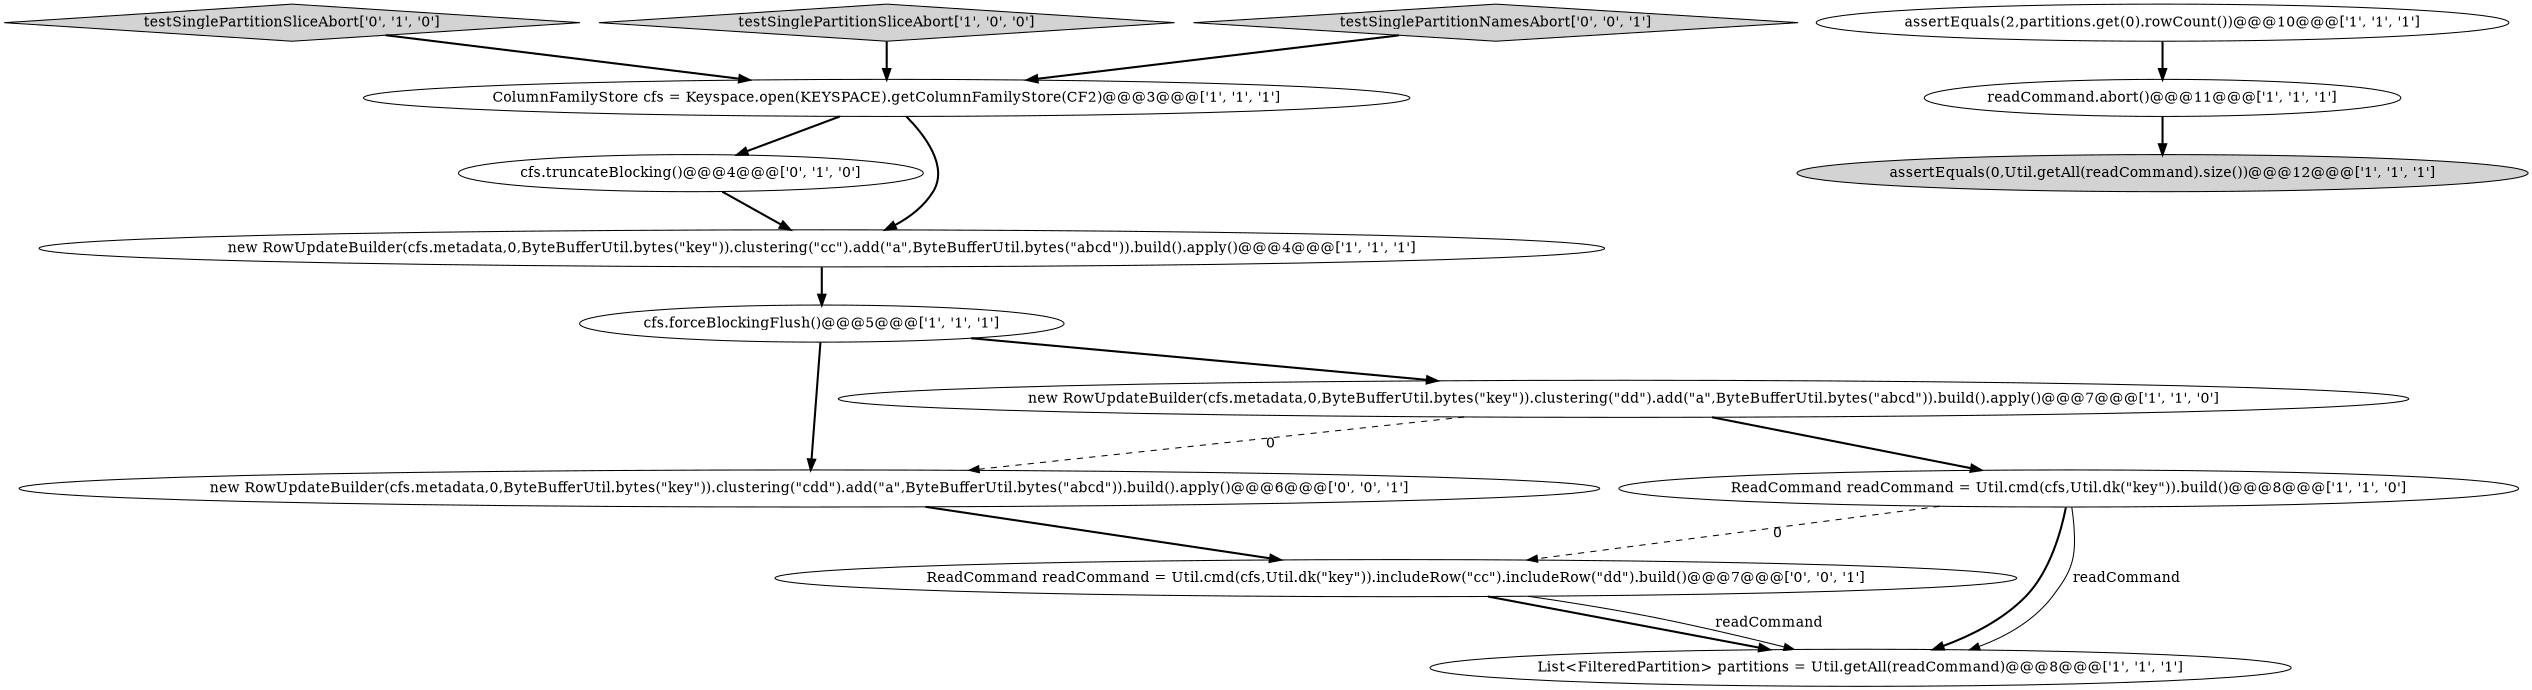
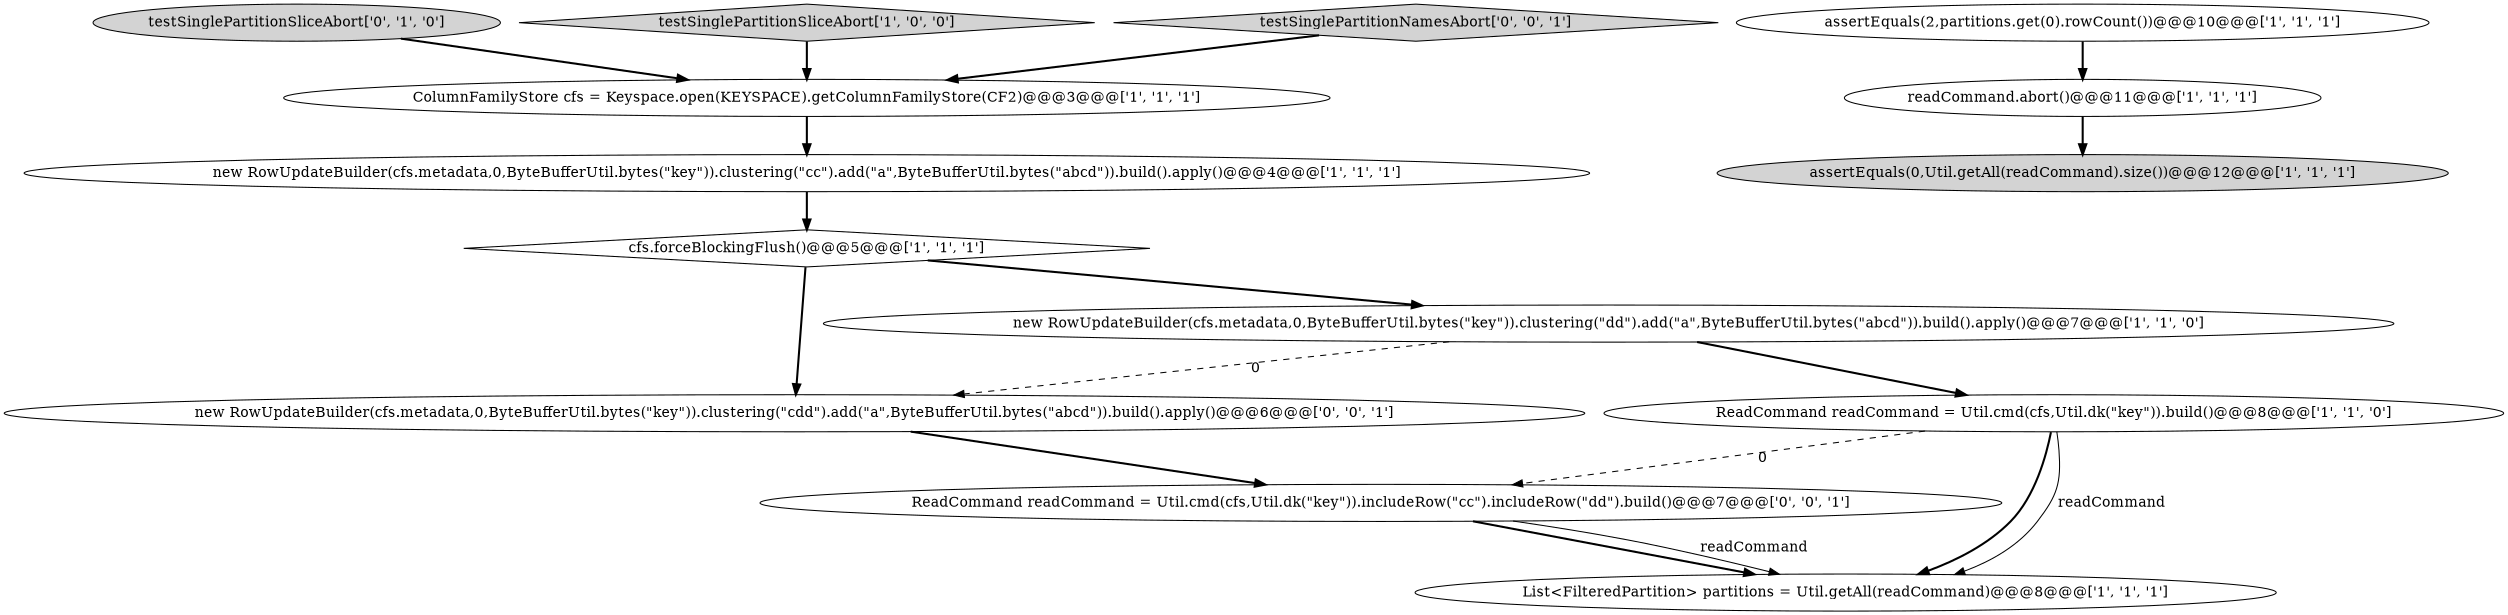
node "testSinglePartitionSliceAbort['0', '1', '0']": shape diamond -> ellipse
node "cfs.truncateBlocking()@@@4@@@['0', '1', '0']": removed
node "cfs.forceBlockingFlush()@@@5@@@['1', '1', '1']": shape ellipse -> diamond
